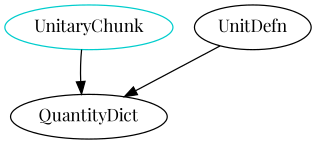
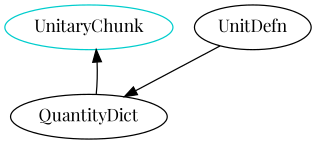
edge "UnitaryChunk" -> "QuantityDict": reversed
